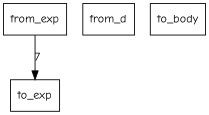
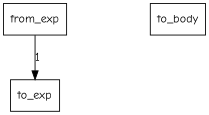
node "from_d": removed
edge "from_exp" -> "to_exp": label "7" -> "1"
